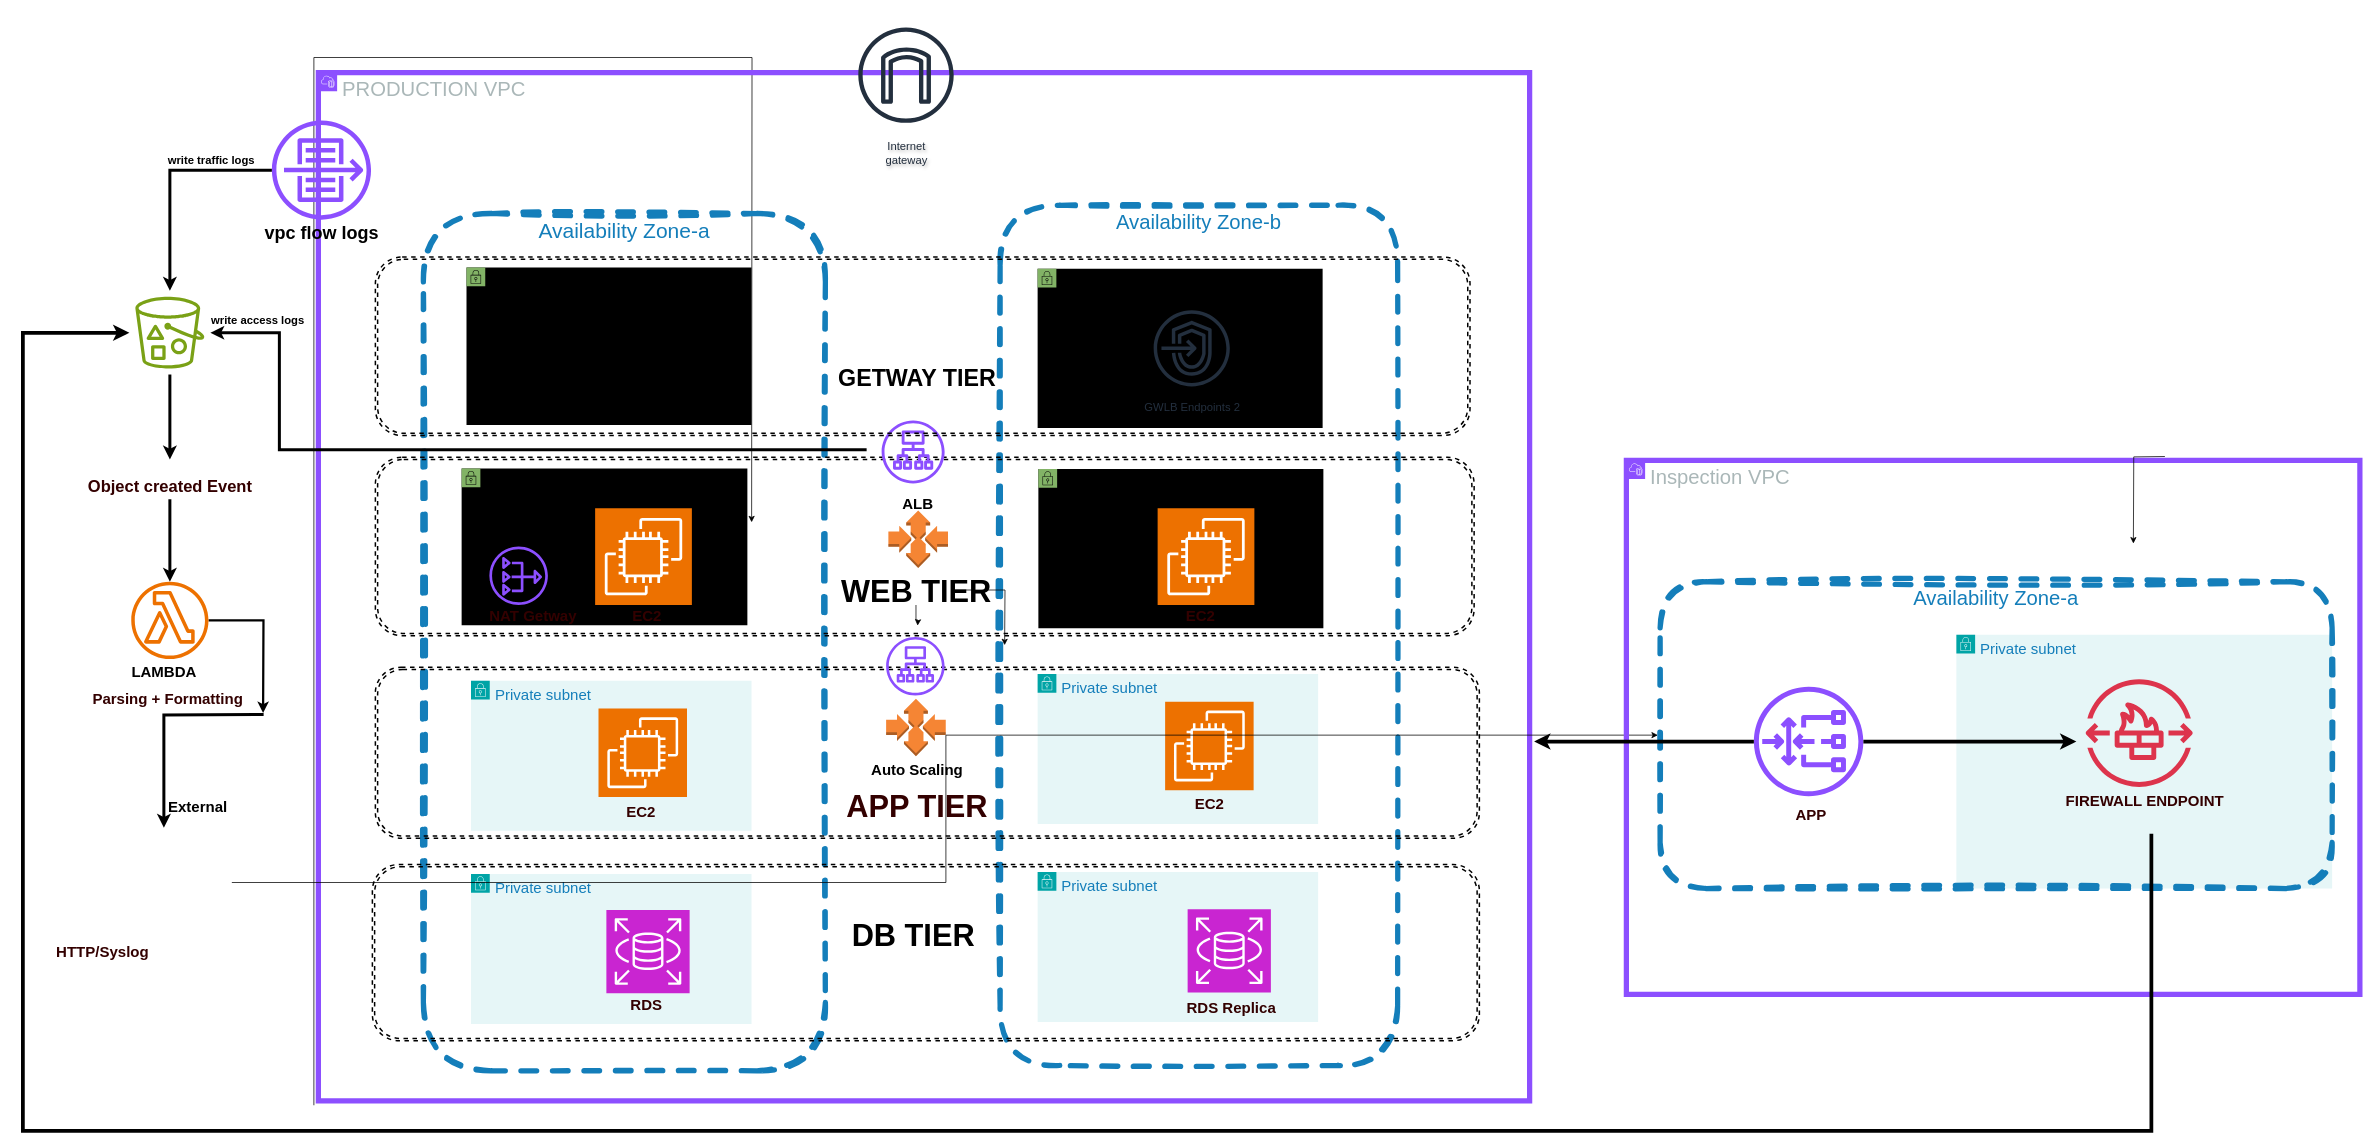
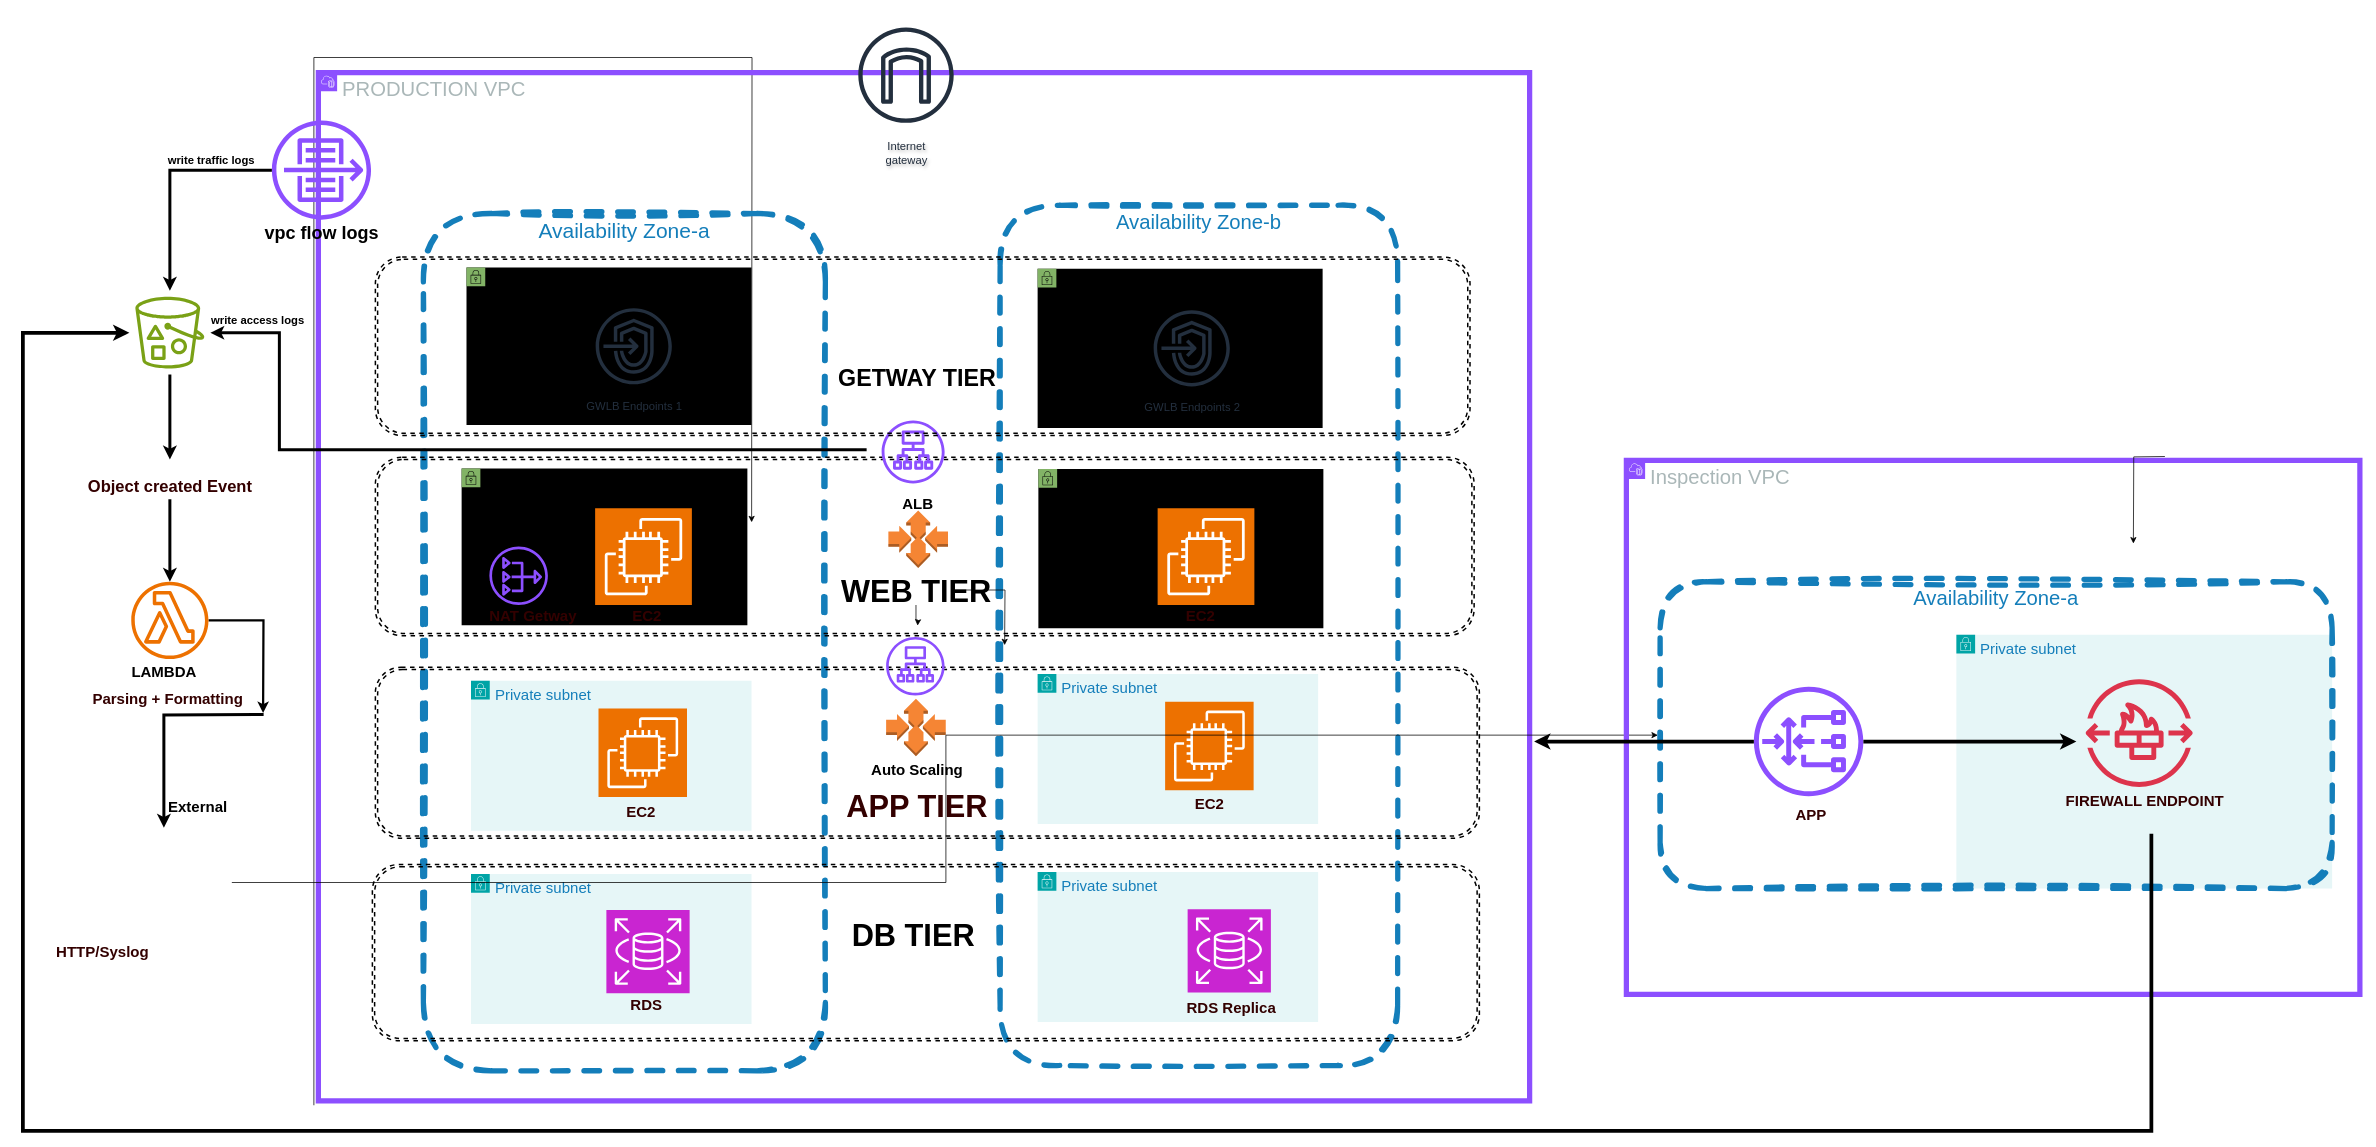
node "GWLB Endpoints 1": added
